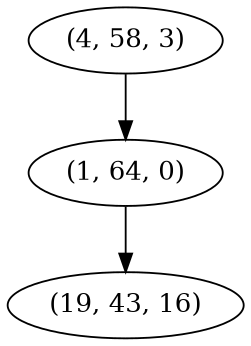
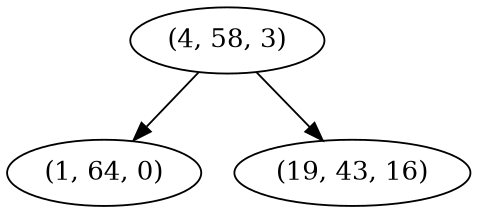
edge "(1, 64, 0)" -> "(19, 43, 16)": now "(4, 58, 3)" -> "(19, 43, 16)"
